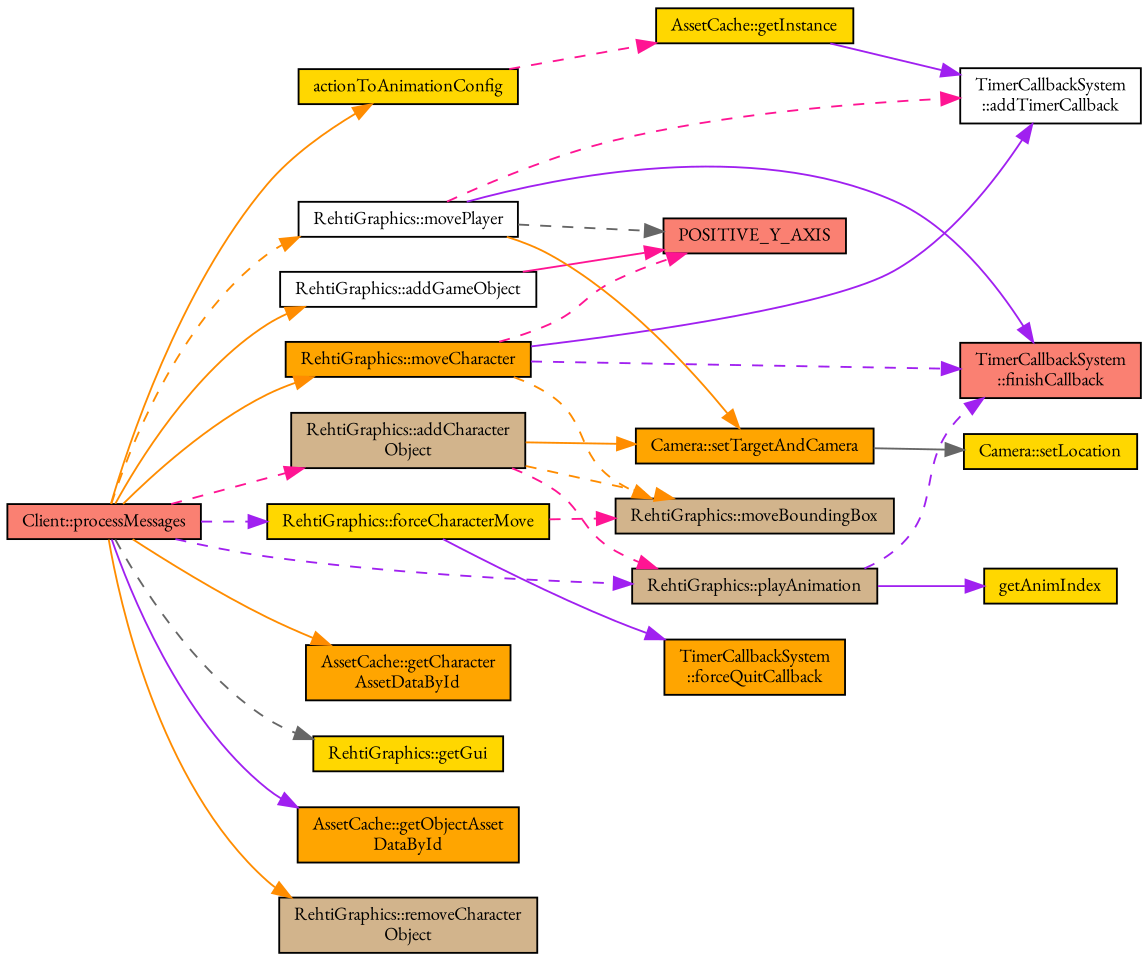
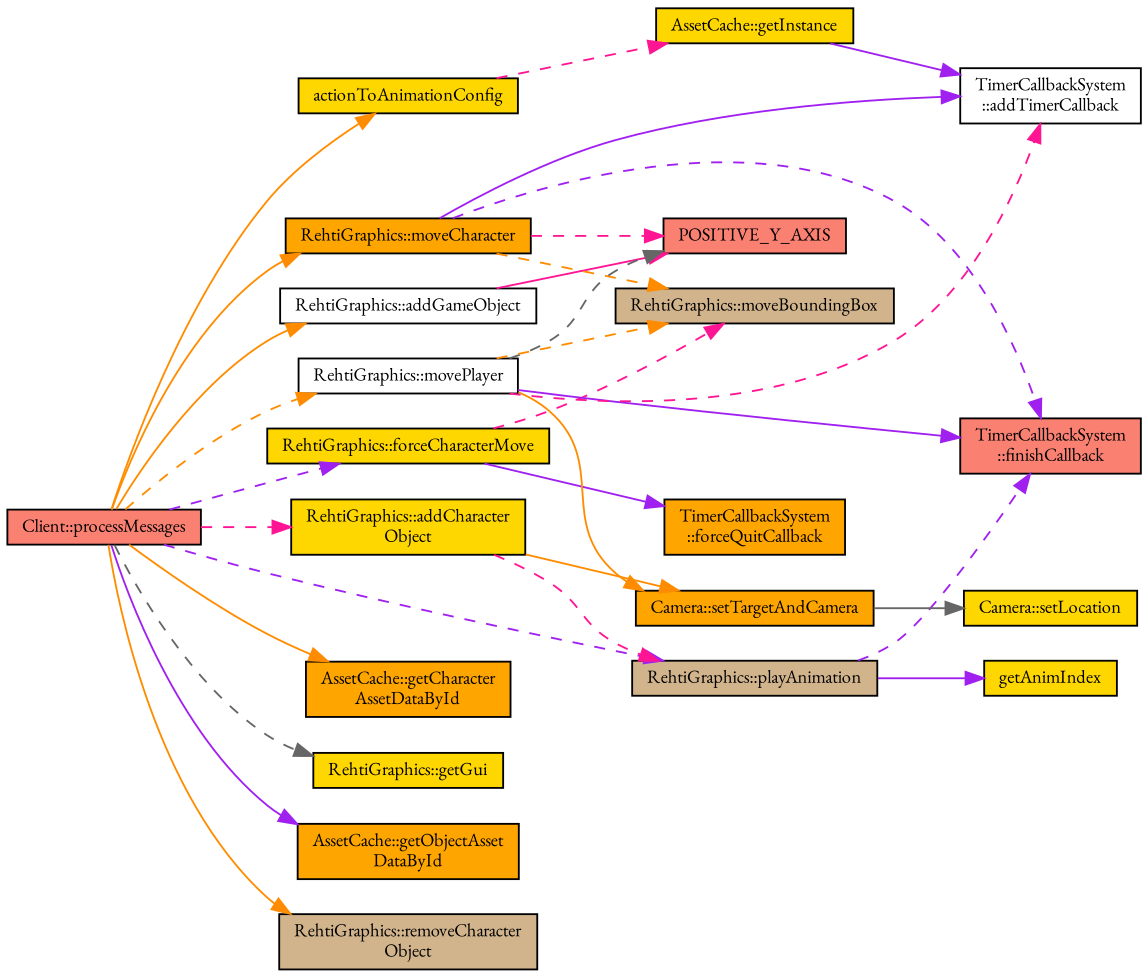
node "RehtiGraphics::addCharacter Object": fillcolor tan -> gold
edge "RehtiGraphics::addCharacter Object" -> "RehtiGraphics::moveBoundingBox": now "RehtiGraphics::movePlayer" -> "RehtiGraphics::moveBoundingBox"
